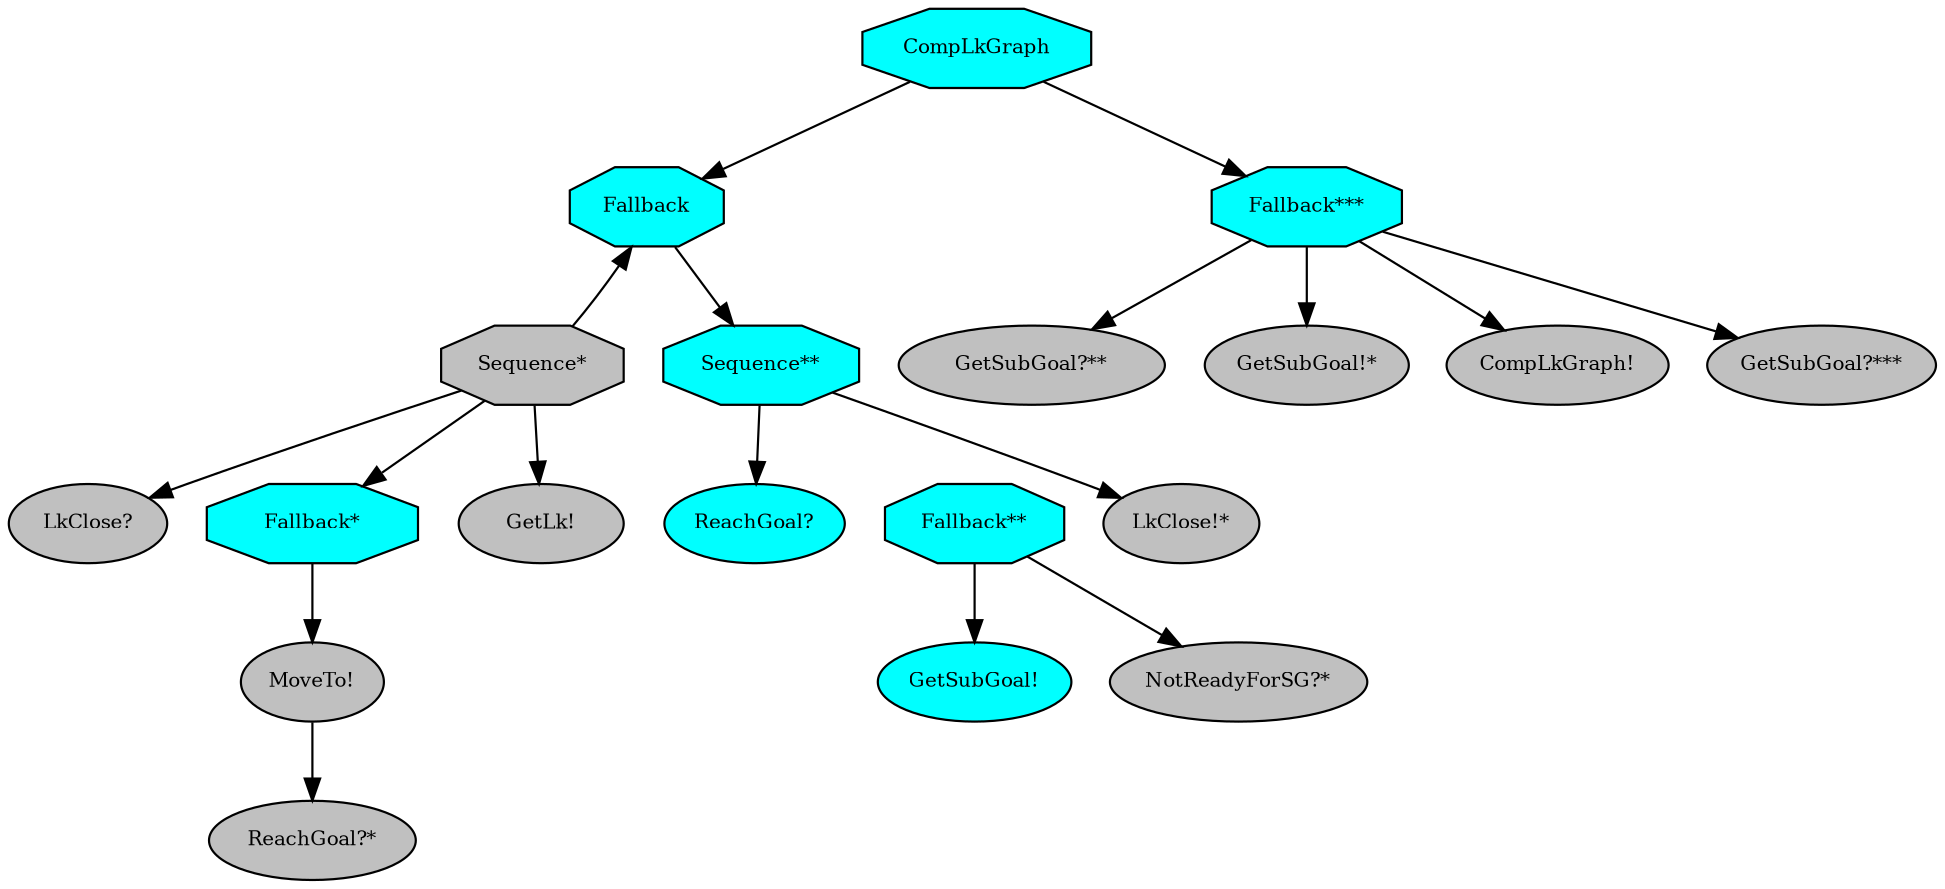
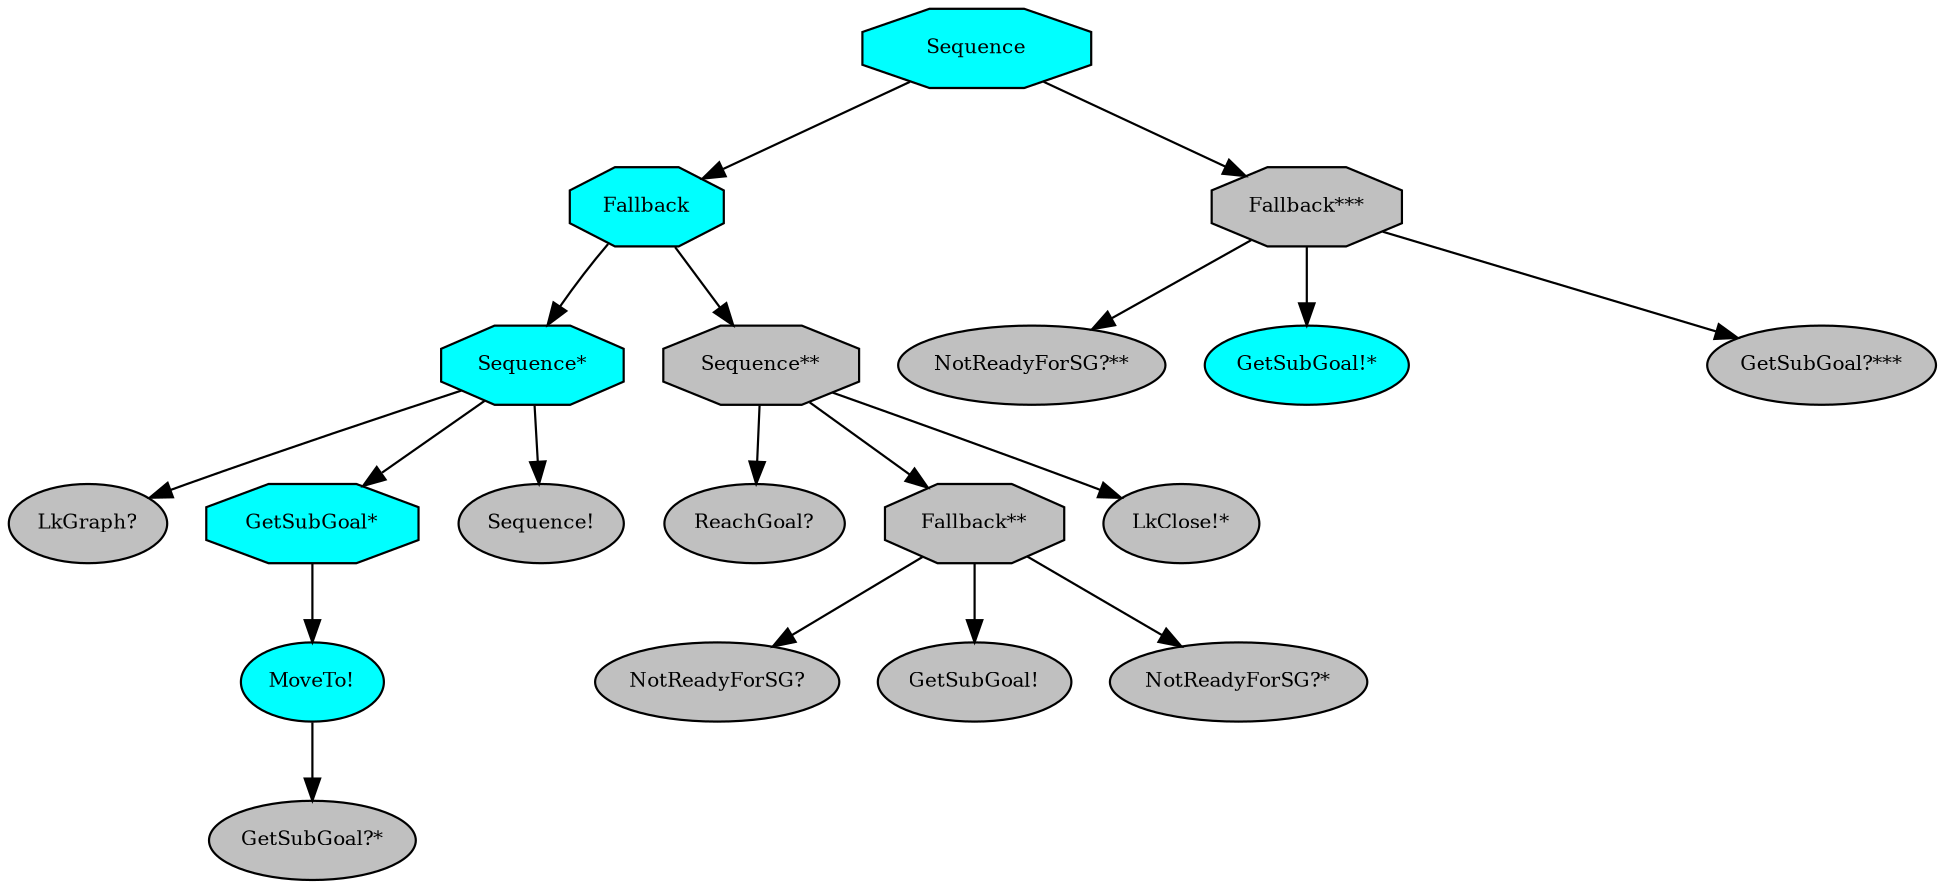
node "CompLkGraph": label "CompLkGraph" -> "Sequence"
node "Fallback***": fillcolor cyan -> gray
edge "Sequence*" -> "Fallback": reversed
node "Sequence*": fillcolor gray -> cyan
node "Sequence**": fillcolor cyan -> gray
node "GetSubGoal?**": label "GetSubGoal?**" -> "NotReadyForSG?**"
node "GetSubGoal!*": fillcolor gray -> cyan
node "CompLkGraph!": removed
edge "Sequence**" -> "Fallback**": added
node "LkClose?": label "LkClose?" -> "LkGraph?"
node "Fallback*": label "Fallback*" -> "GetSubGoal*"
node "GetLk!": label "GetLk!" -> "Sequence!"
node "ReachGoal?": fillcolor cyan -> gray
node "Fallback**": fillcolor cyan -> gray
node "MoveTo!": fillcolor gray -> cyan
node "NotReadyForSG?": added
node "GetSubGoal!": fillcolor cyan -> gray
node "ReachGoal?*": label "ReachGoal?*" -> "GetSubGoal?*"
